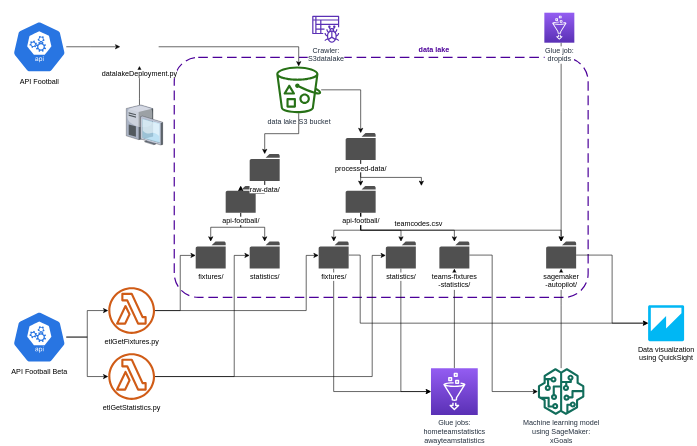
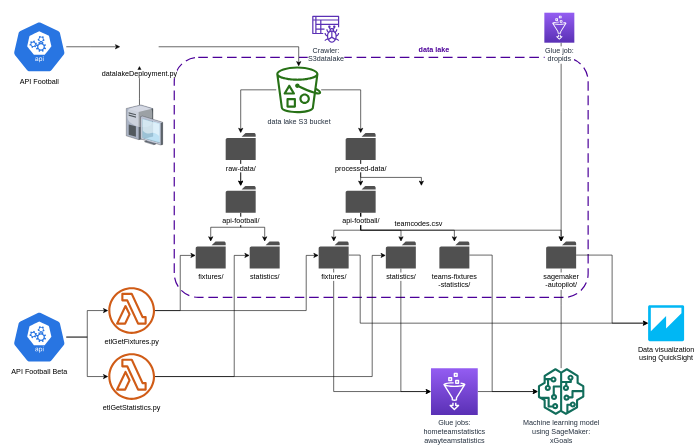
node "raw-data/": moved (265, 167) -> (241, 146)
edge "Machine learning model using SageMaker: xGoals" -> "sagemaker -autopilot/": arrowhead classic -> none
edge "Glue jobs: hometeamstatistics awayteamstatistics" -> "teams-fixtures -statistics/": now "Glue jobs: hometeamstatistics awayteamstatistics" -> "Machine learning model using SageMaker: xGoals"
